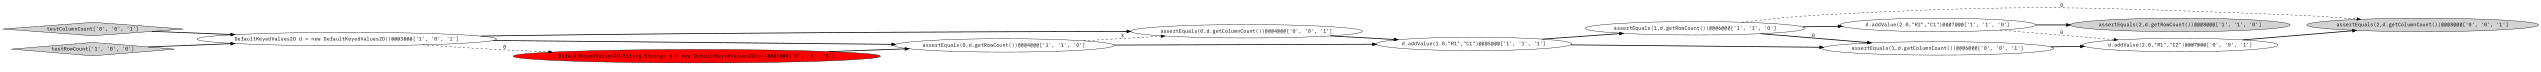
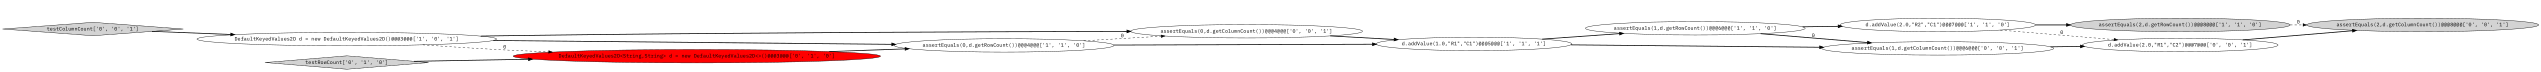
edge "assertEquals(1,d.getRowCount())@@@6@@@['1', '1', '0']" -> "assertEquals(2,d.getColumnCount())@@@8@@@['0', '0', '1']": now "assertEquals(2,d.getRowCount())@@@8@@@['1', '1', '0']" -> "assertEquals(2,d.getColumnCount())@@@8@@@['0', '0', '1']"
edge "assertEquals(0,d.getRowCount())@@@4@@@['1', '1', '0']" -> "assertEquals(0,d.getColumnCount())@@@4@@@['0', '0', '1']": label "3" -> "0"
node "testRowCount['1', '0', '0']": removed
node "testRowCount['0', '1', '0']": added
